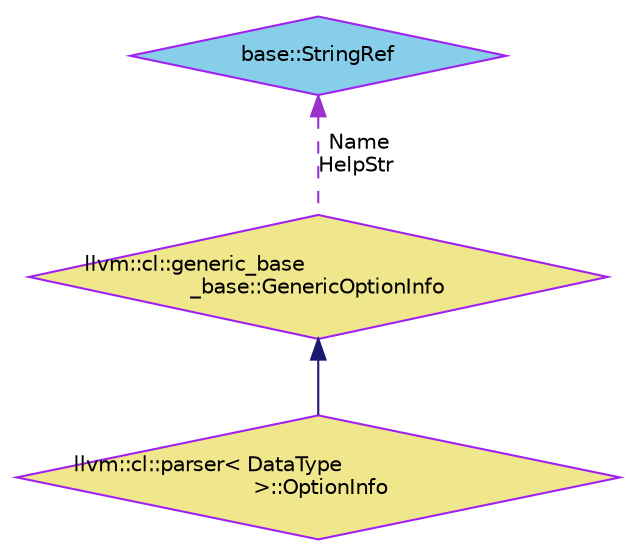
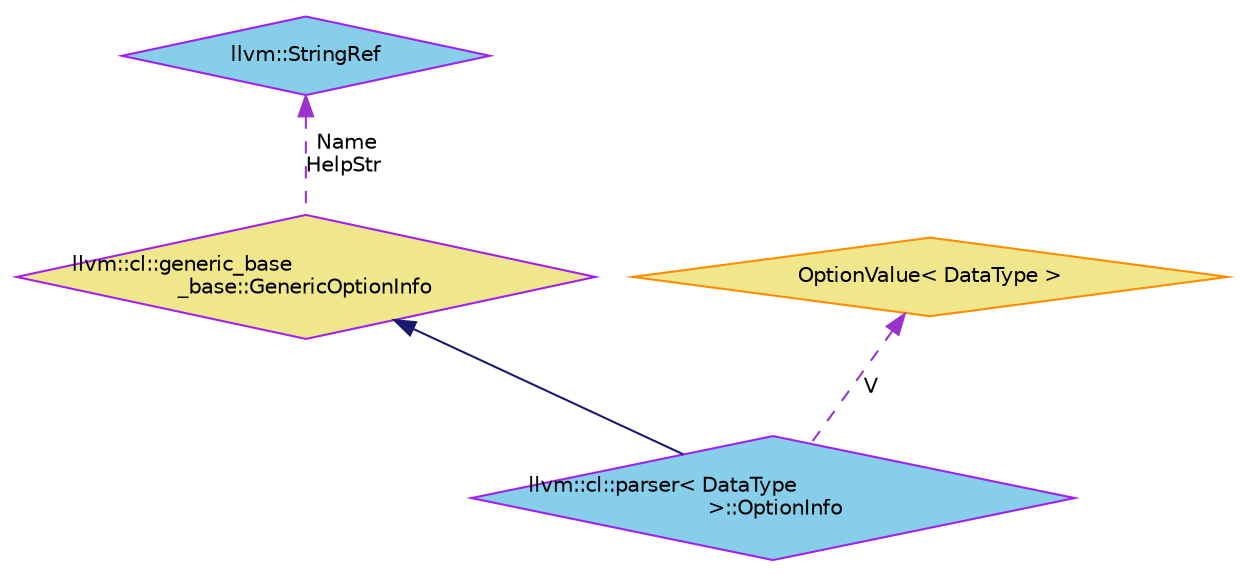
node "base::StringRef": label "base::StringRef" -> "llvm::StringRef"
node "OptionValue< DataType >": added
node "llvm::cl::parser< DataType >::OptionInfo": fillcolor khaki -> skyblue
